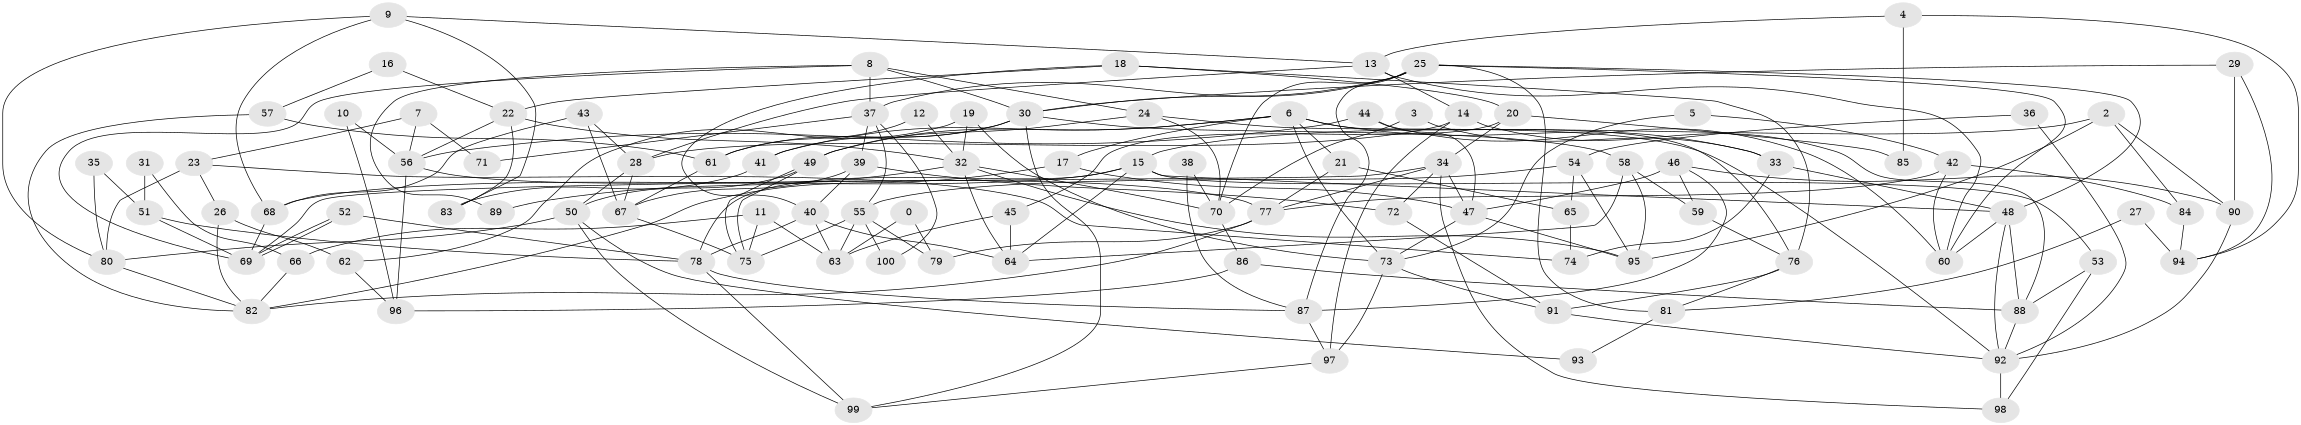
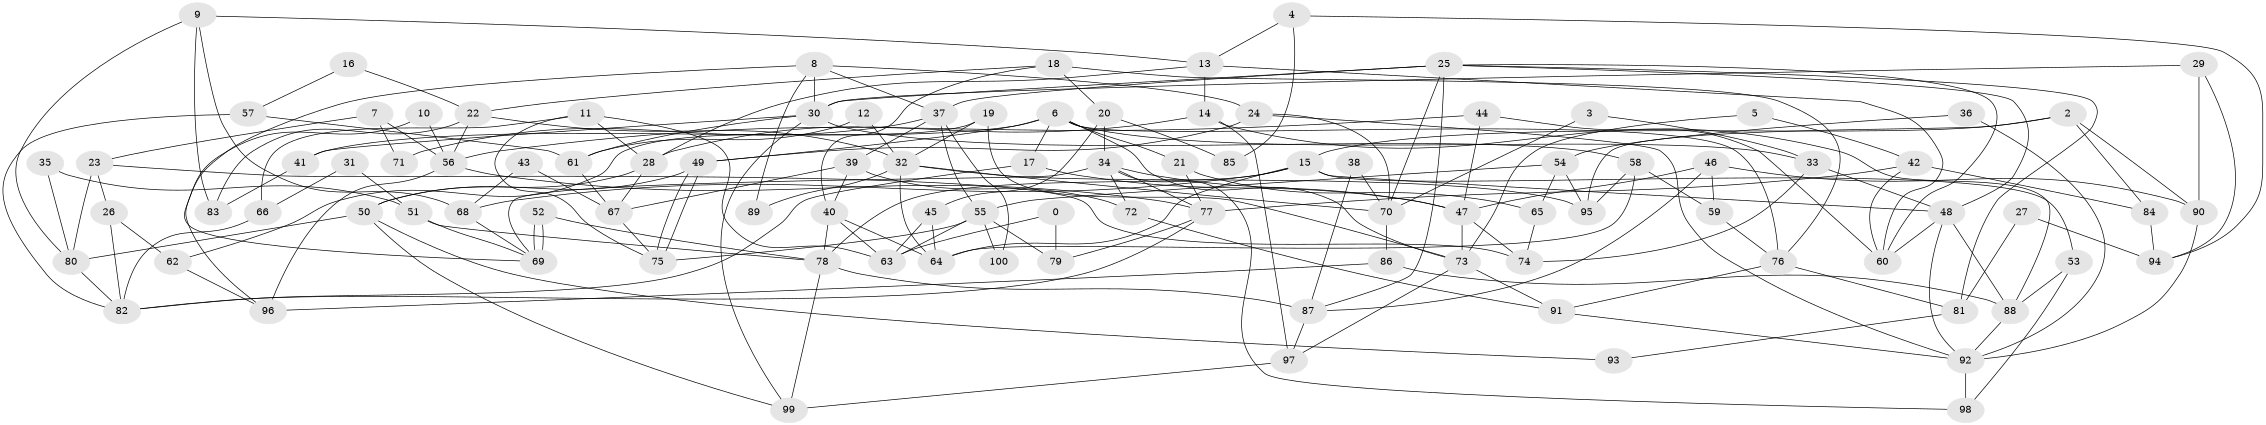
edge "43" -- "28": now "11" -- "28"
edge "47" -- "95": now "47" -- "74"
